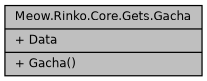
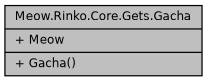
node "Meow.Rinko.Core.Gets.Gacha": text "+ Data" -> "+ Meow"
